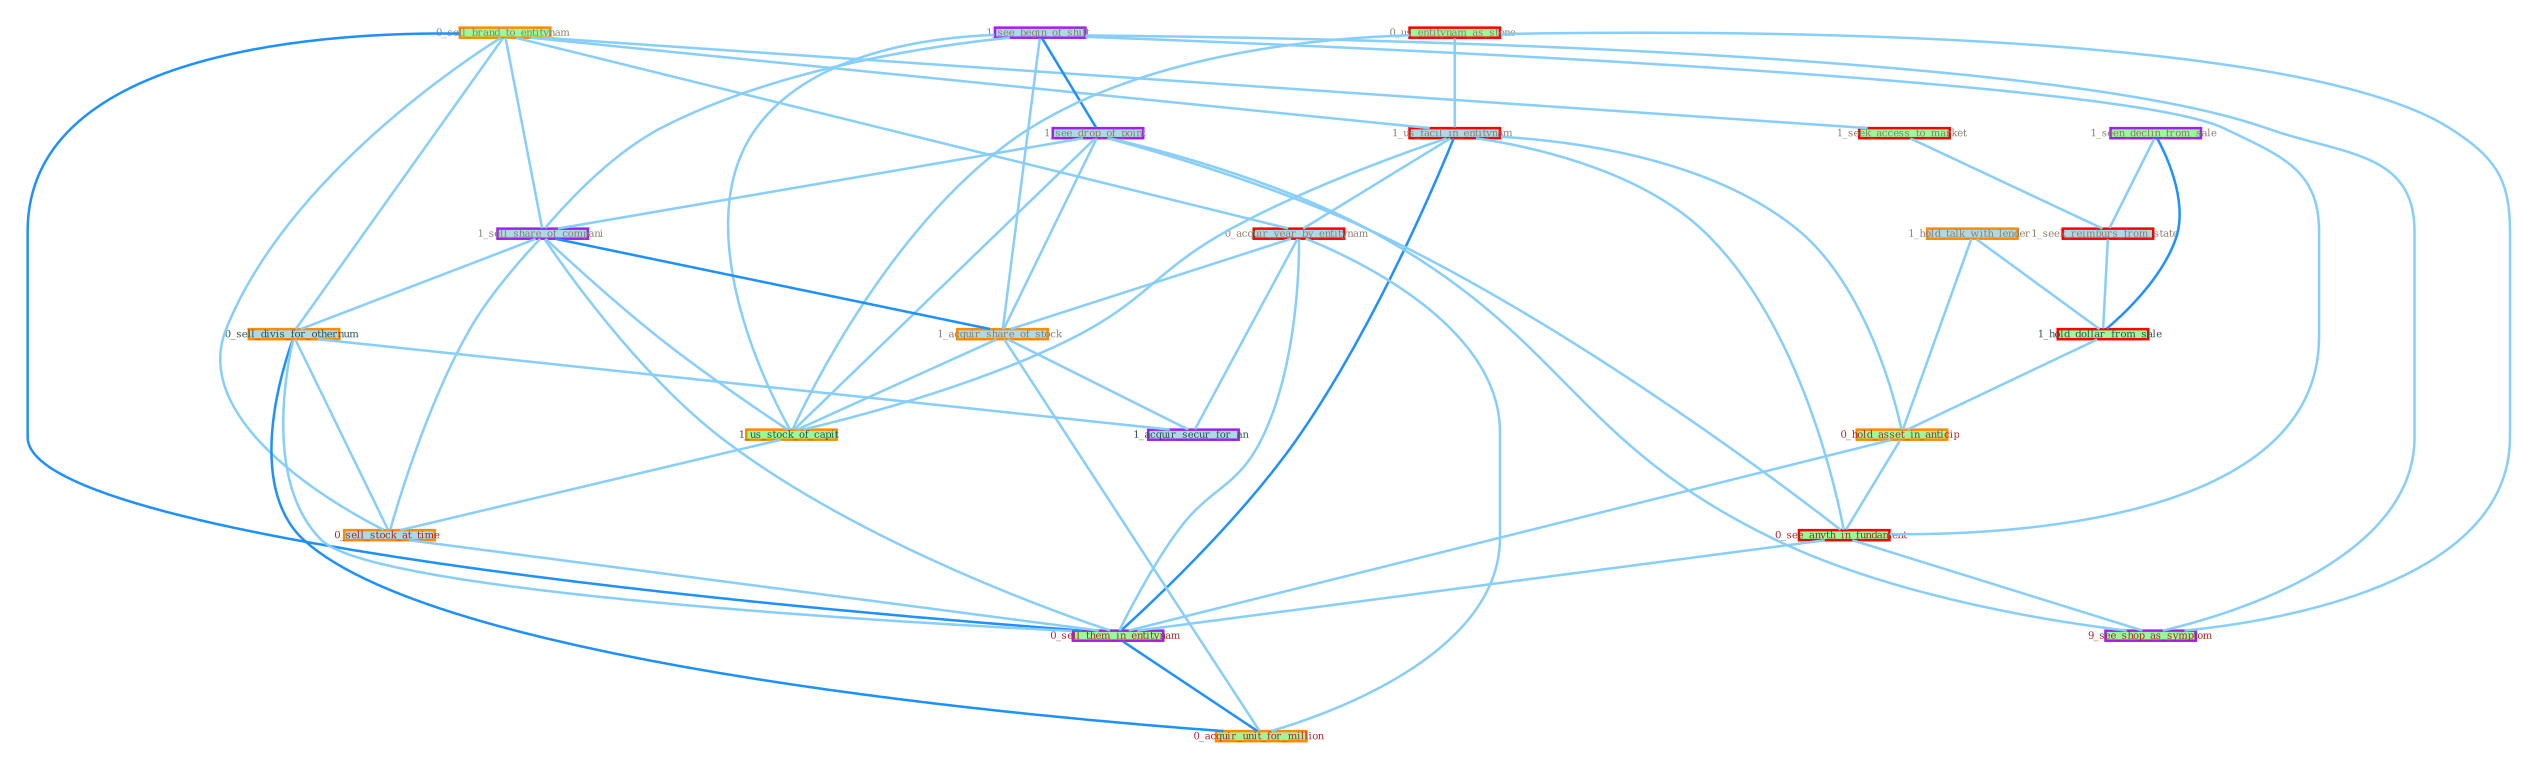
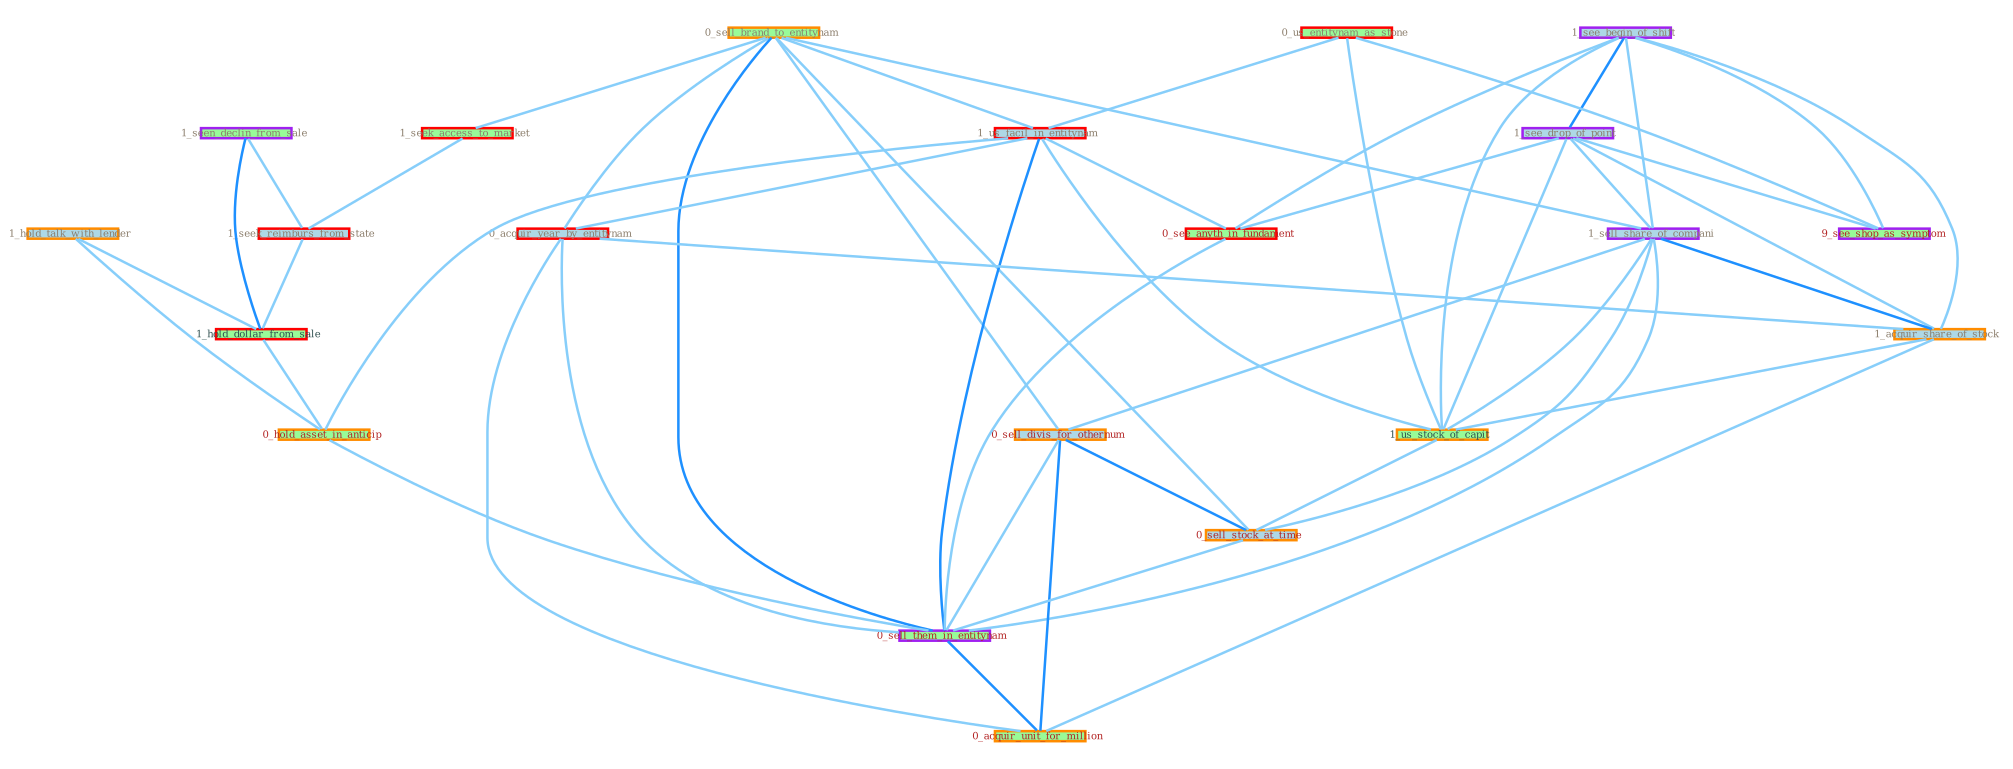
node "0_sell_divis_for_othernum": fontcolor #2f4f4f -> #b22222
edge "0_sell_divis_for_othernum" -- "0_sell_stock_at_time": color #87cefa -> #1e90ff
node "1_acquir_secur_for_an": removed
edge "0_hold_asset_in_anticip" -- "0_see_anyth_in_fundament": removed
edge "0_see_anyth_in_fundament" -- "9_see_shop_as_symptom": removed
